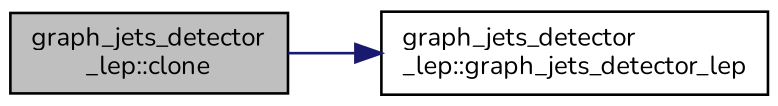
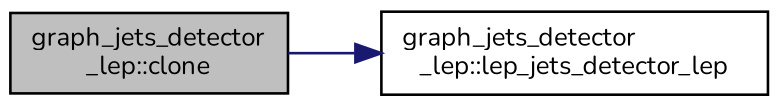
node "graph_jets_detector _lep::graph_jets_detector_lep": label "graph_jets_detector _lep::graph_jets_detector_lep" -> "graph_jets_detector _lep::lep_jets_detector_lep"
